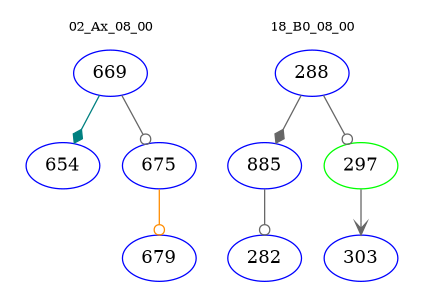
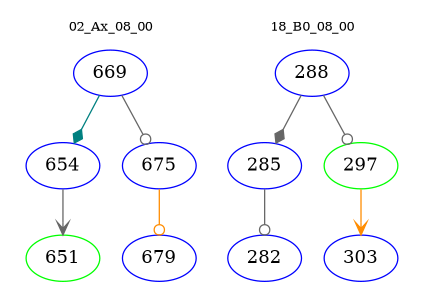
node "885": label "885" -> "285"
edge "297" -> "303": color gray40 -> darkorange
node "651": added
